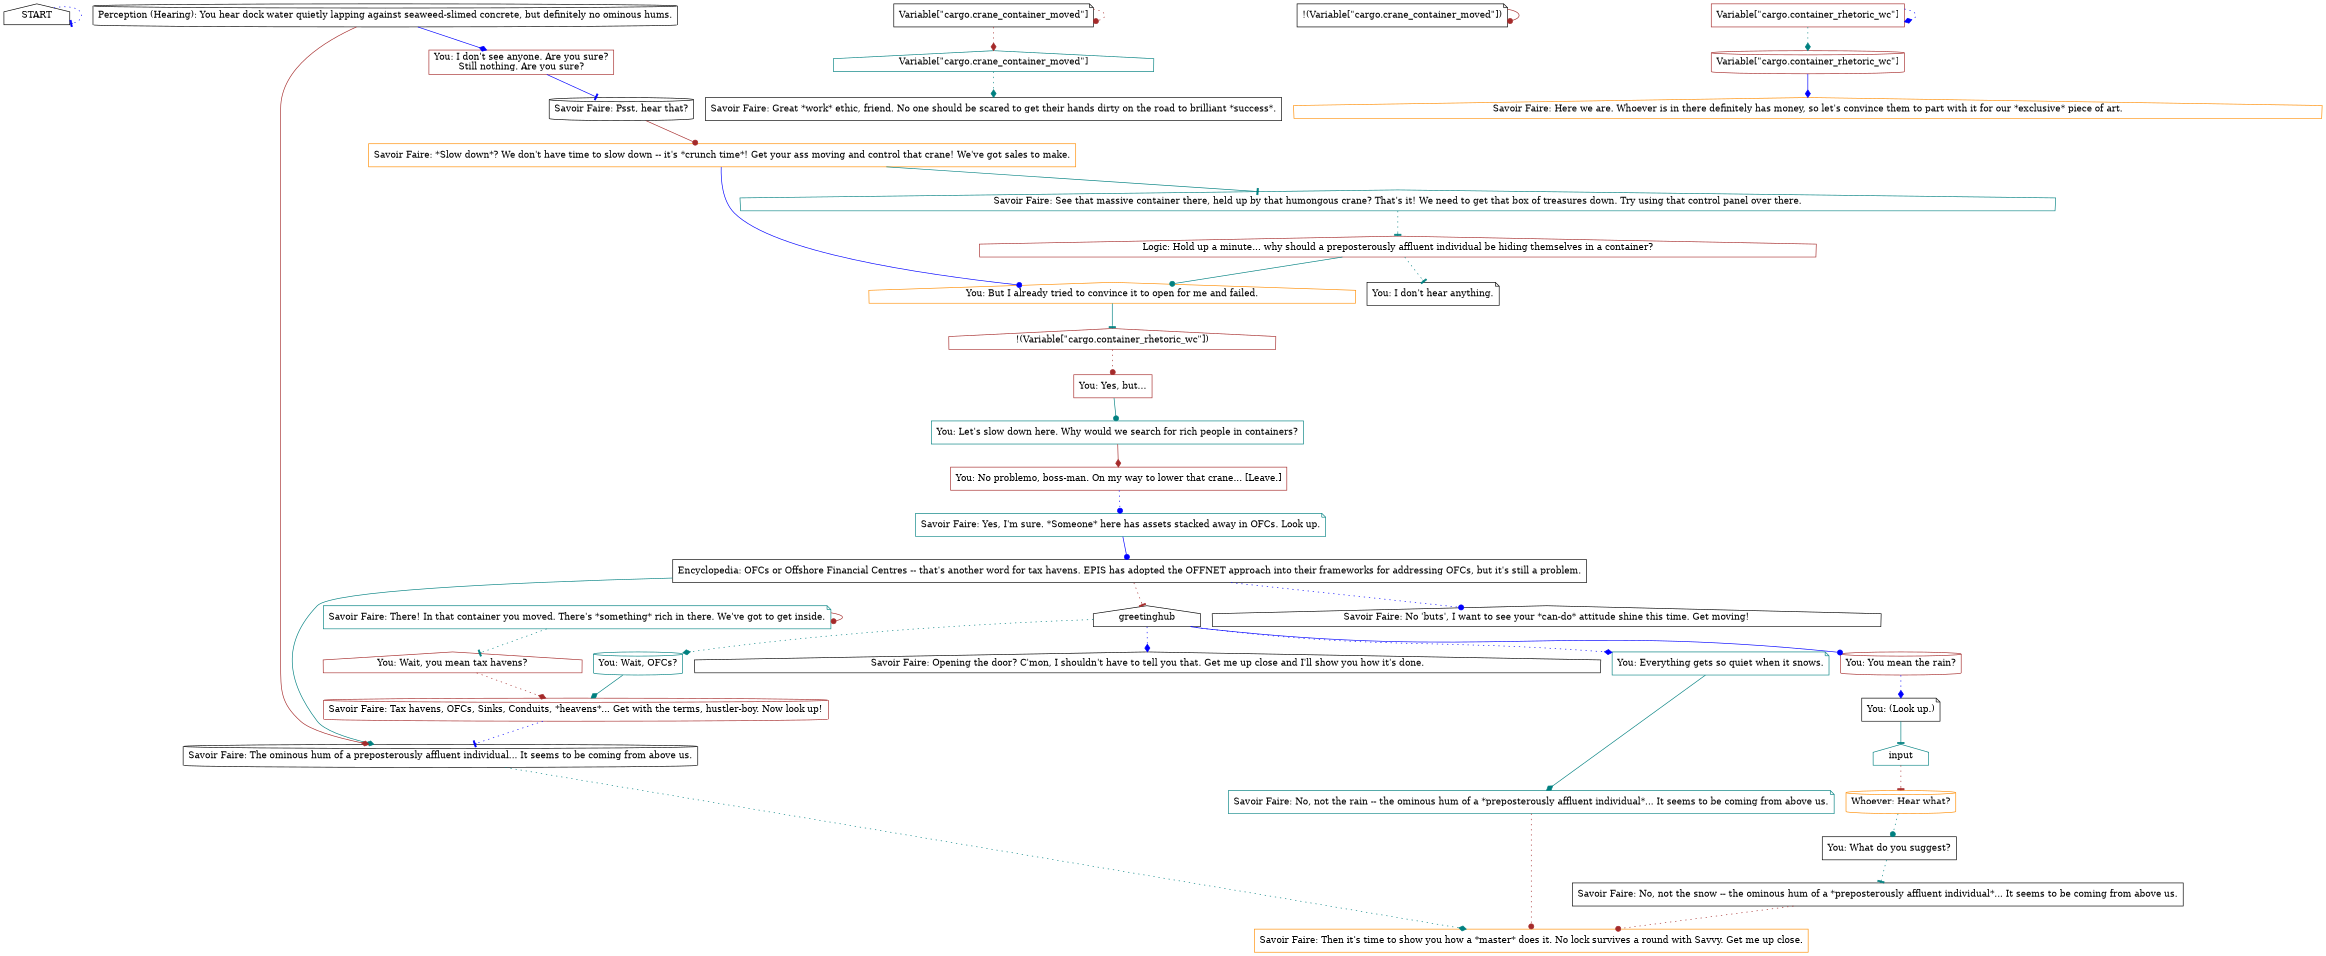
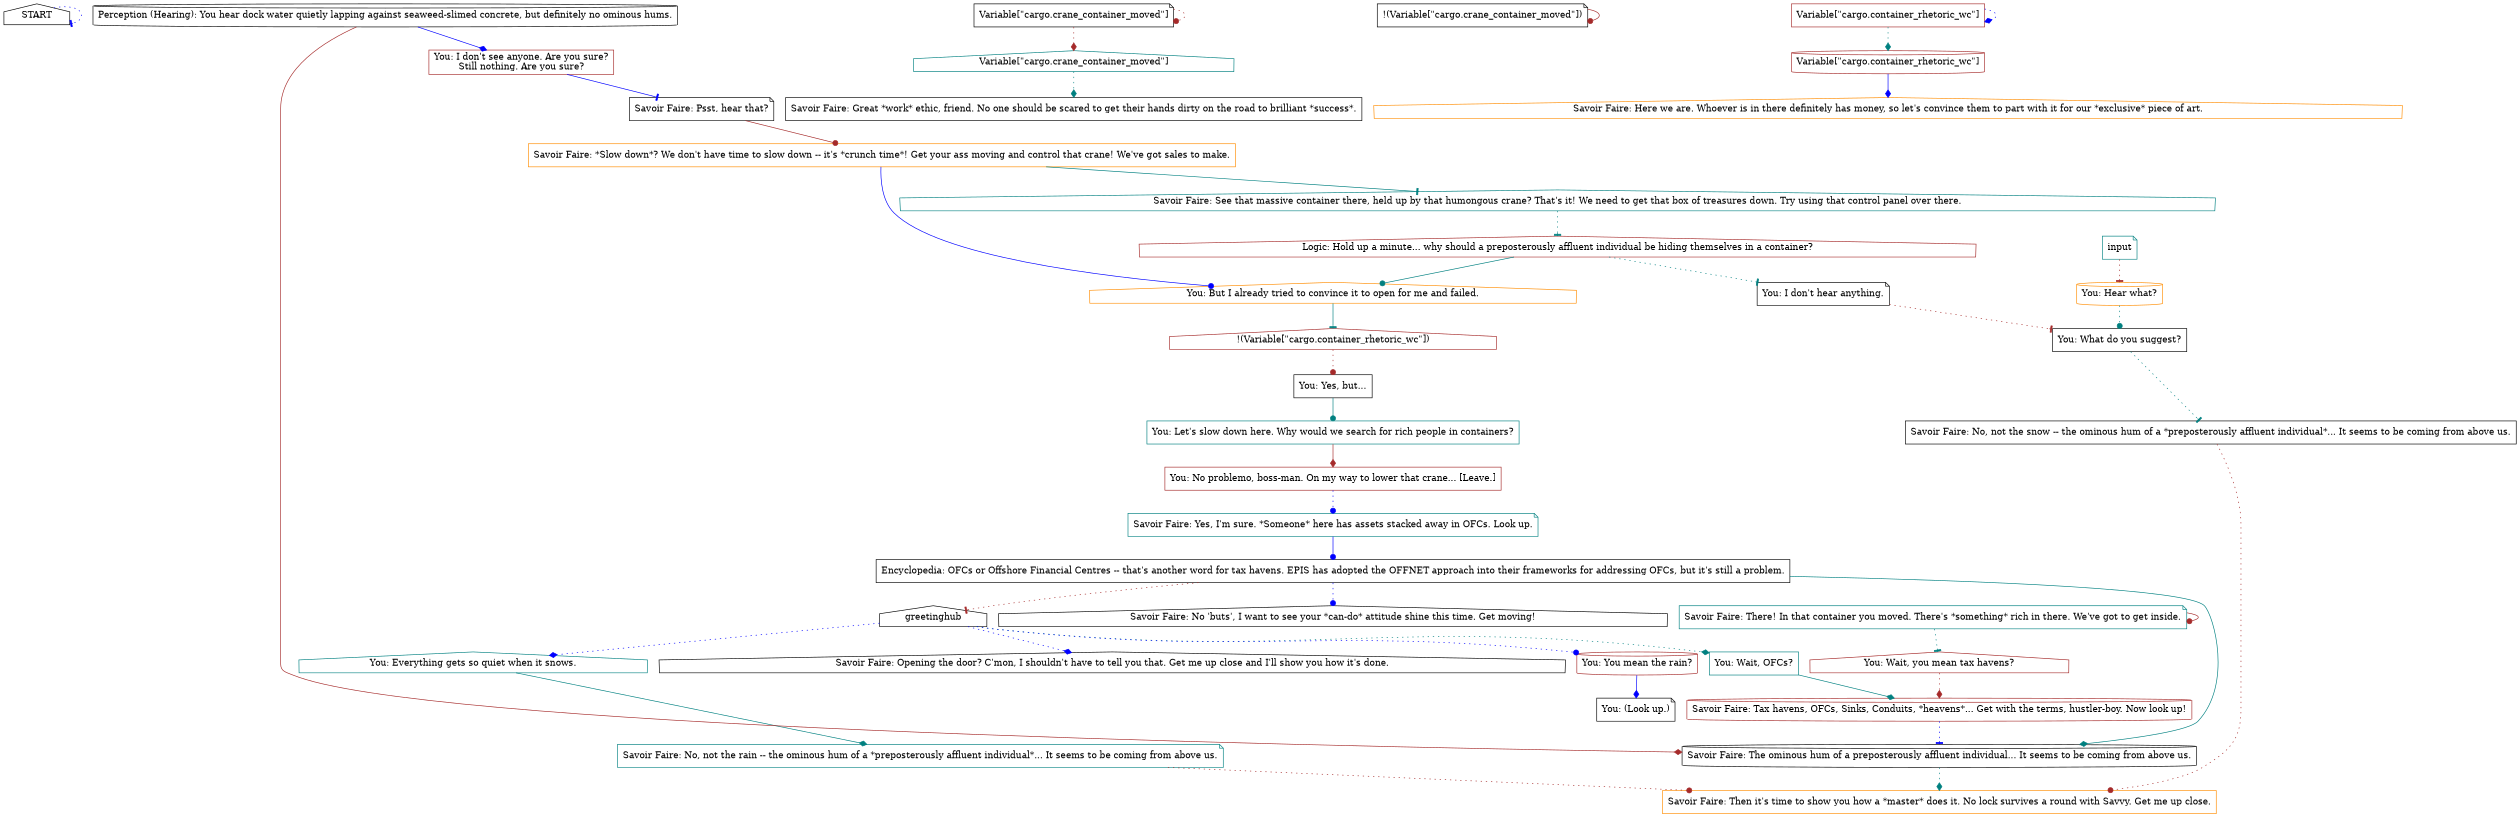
node "Savoir Faire: Psst, hear that?": shape cylinder -> note
edge "You: I don't hear anything." -> "You: What do you suggest?": added
node "You: Yes, but...": color brown -> black
edge "greetinghub" -> "You: You mean the rain?": style solid -> dotted
node "You: Wait, OFCs?": shape cylinder -> box
node "You: Everything gets so quiet when it snows.": shape note -> house
edge "You: You mean the rain?" -> "You: (Look up.)": style dotted -> solid
edge "You: (Look up.)" -> "input": removed
node "input": shape house -> note
node "Whoever: Hear what?": label "Whoever: Hear what?" -> "You: Hear what?"
